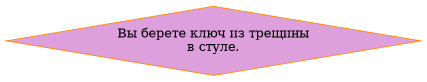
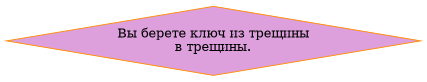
node "Вы берете ключ из трещины в стуле.": label "Вы берете ключ из трещины в стуле." -> "Вы берете ключ из трещины в трещины."
